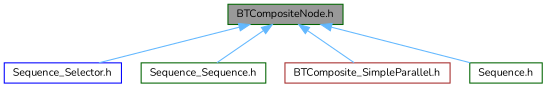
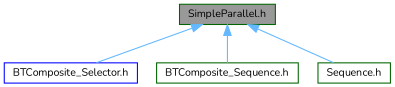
node "BTCompositeNode.h": label "BTCompositeNode.h" -> "SimpleParallel.h"
node "Sequence_Selector.h": label "Sequence_Selector.h" -> "BTComposite_Selector.h"
node "Sequence_Sequence.h": label "Sequence_Sequence.h" -> "BTComposite_Sequence.h"
node "BTComposite_SimpleParallel.h": removed
